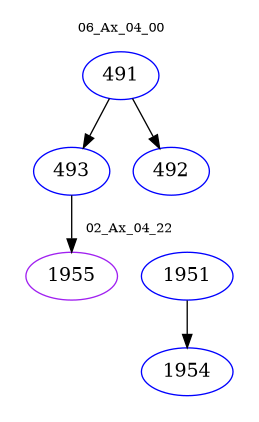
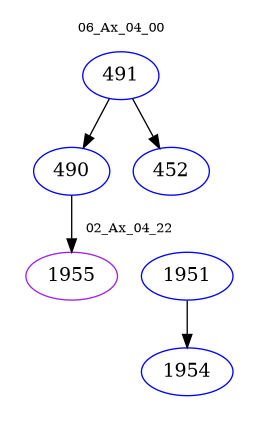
node "493": label "493" -> "490"
node "492": label "492" -> "452"
